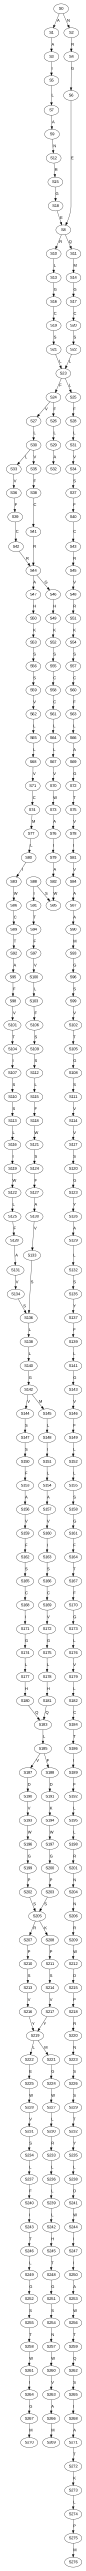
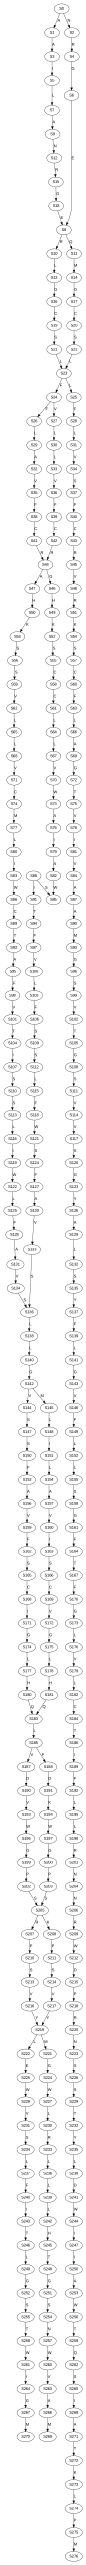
edge "S30" -> "S35": now "S32" -> "S35"
